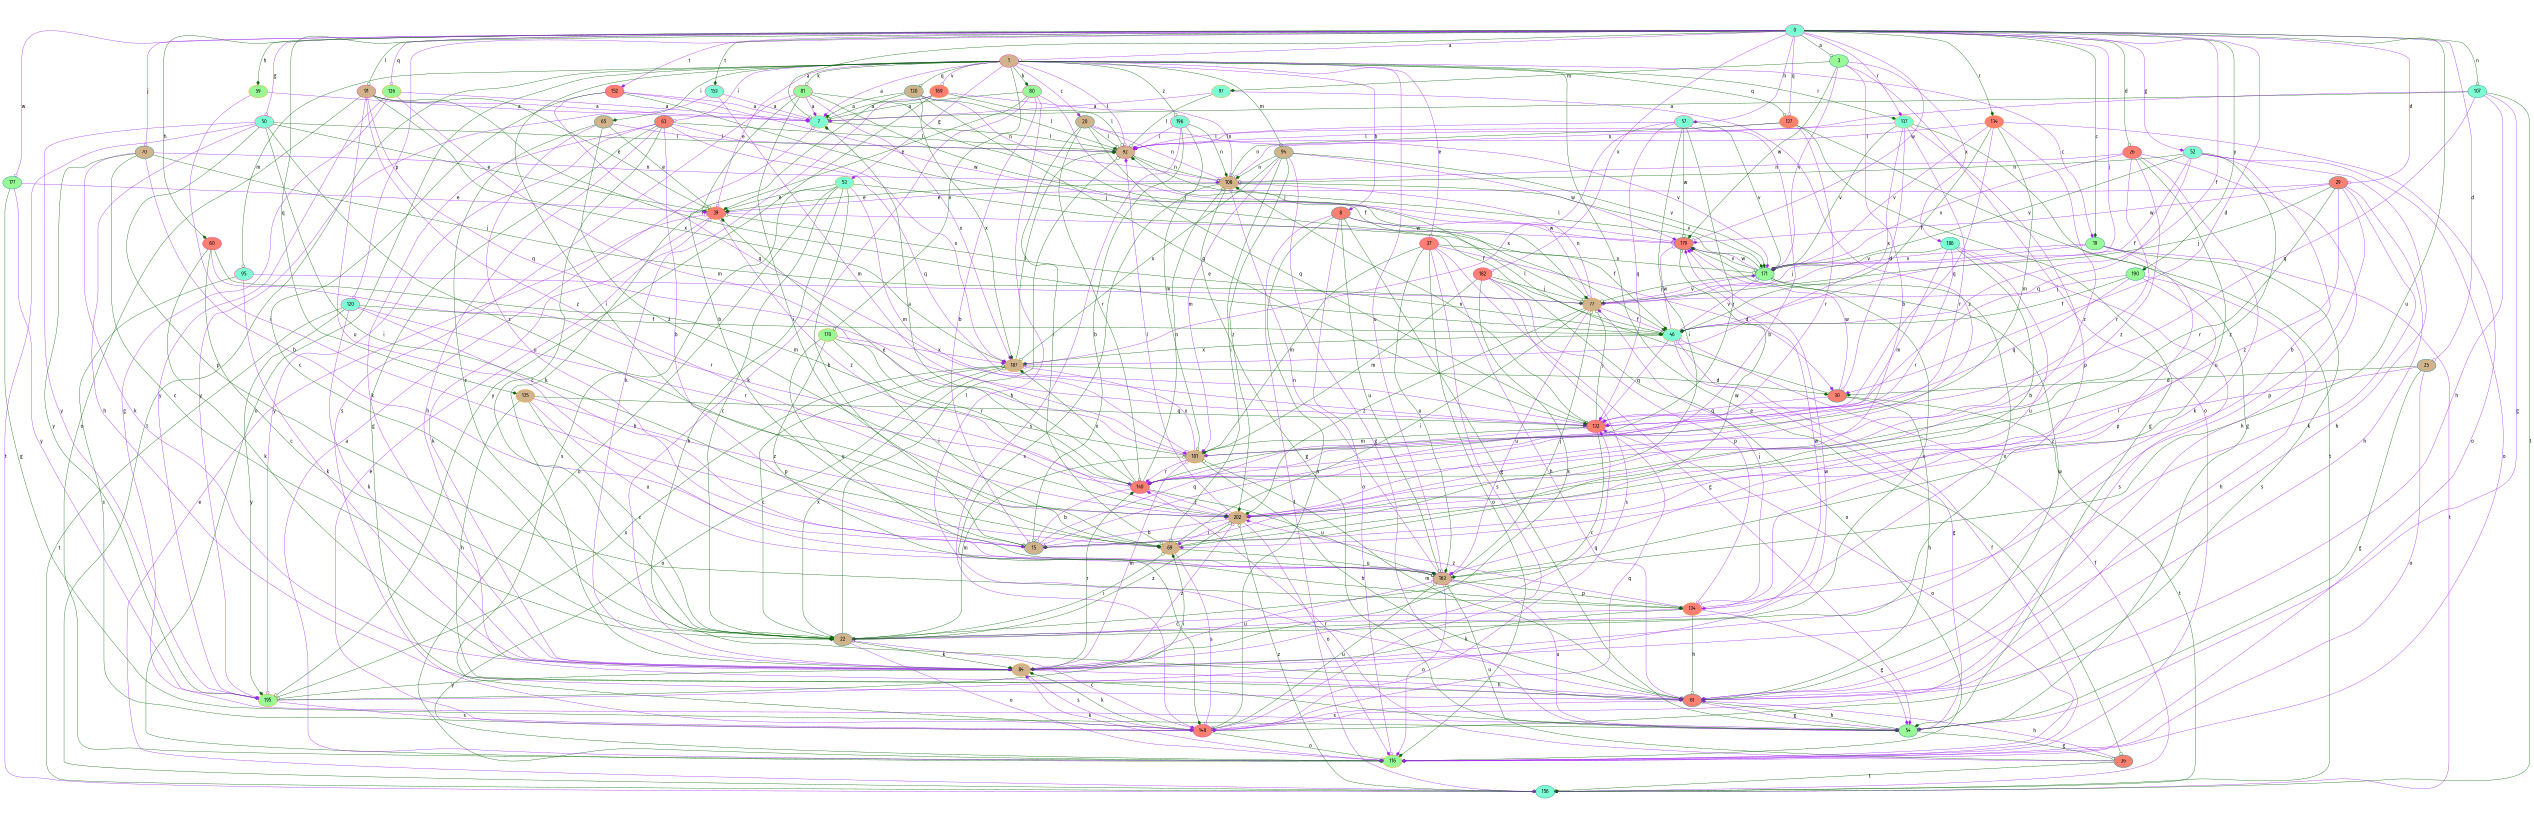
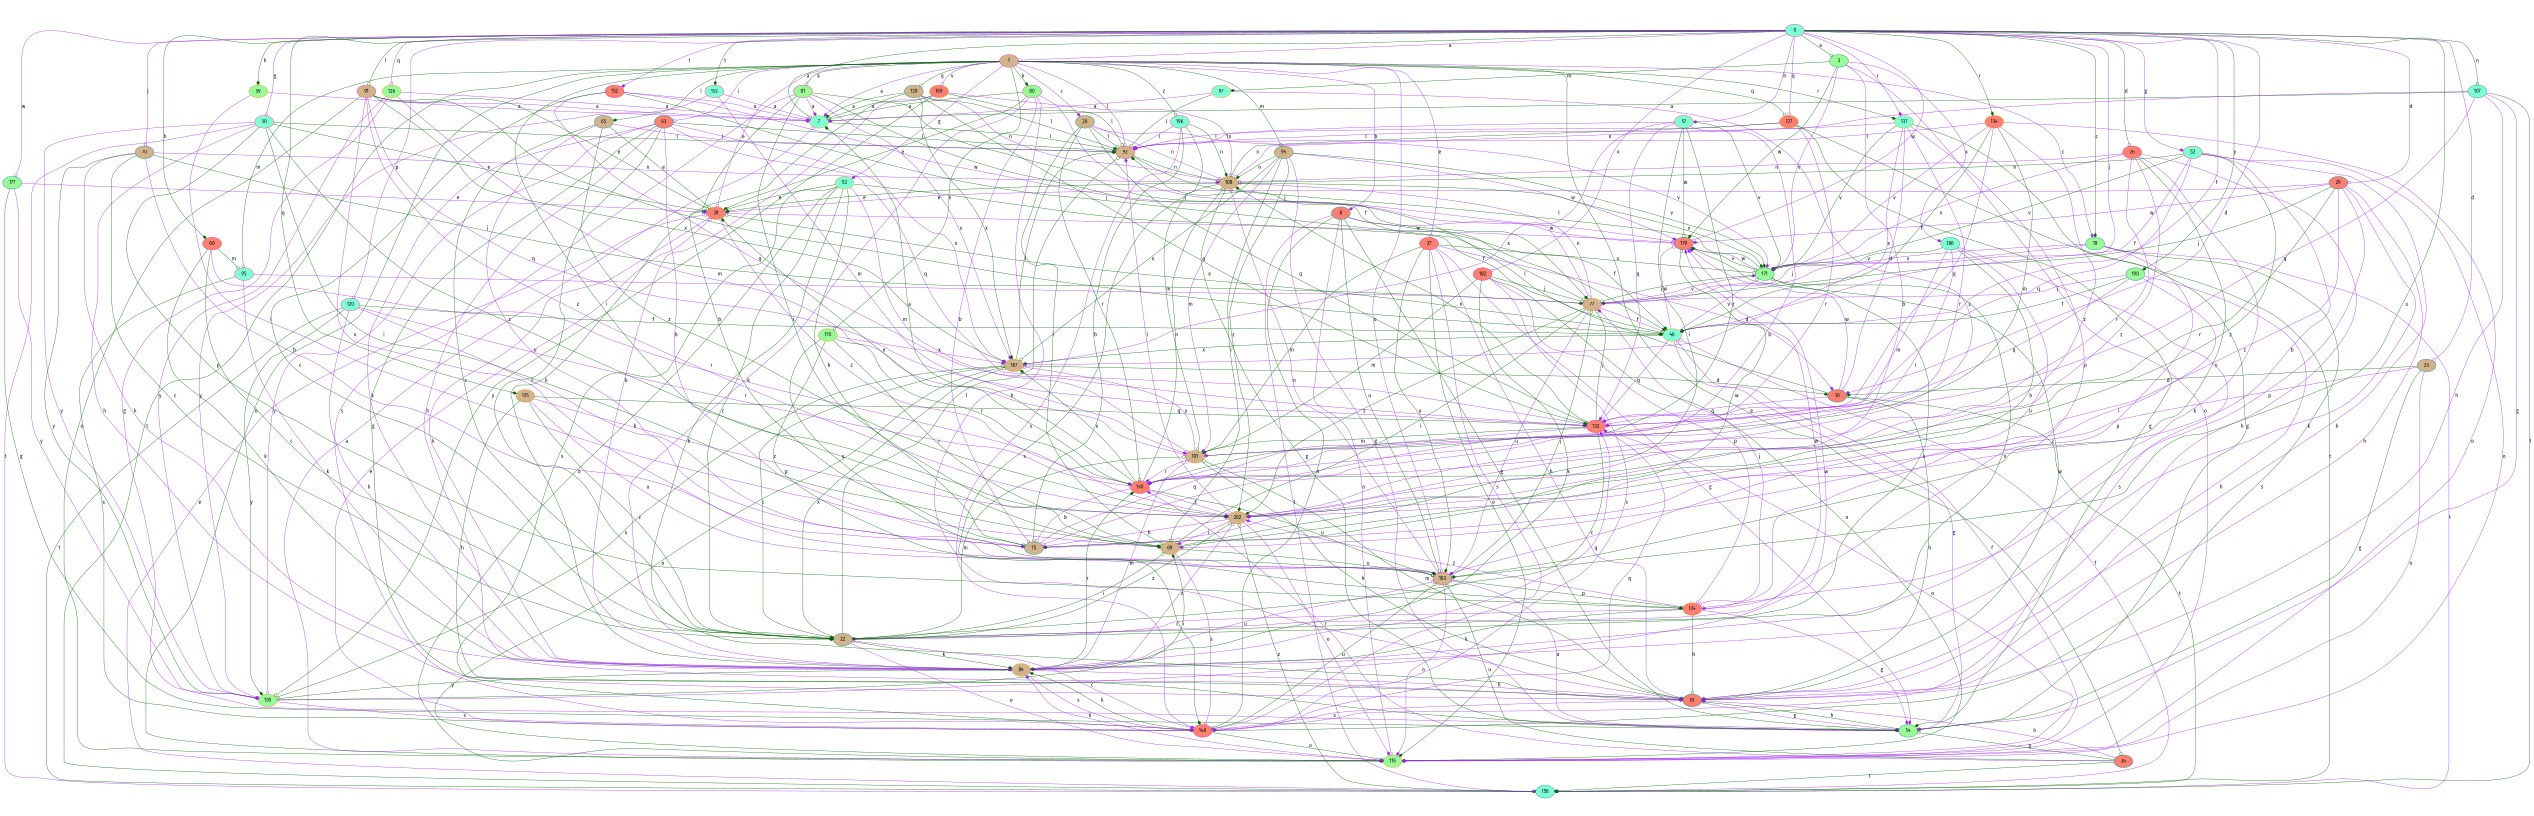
edge "60" -> "101": now "60" -> "95"
edge "54" -> "36": reversed
